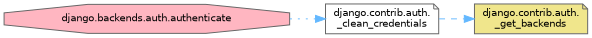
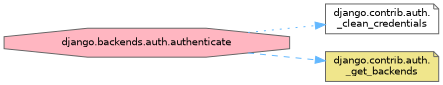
edge "django.contrib.auth. _clean_credentials" -> "django.contrib.auth. _get_backends": now "django.backends.auth.authenticate" -> "django.contrib.auth. _get_backends"
